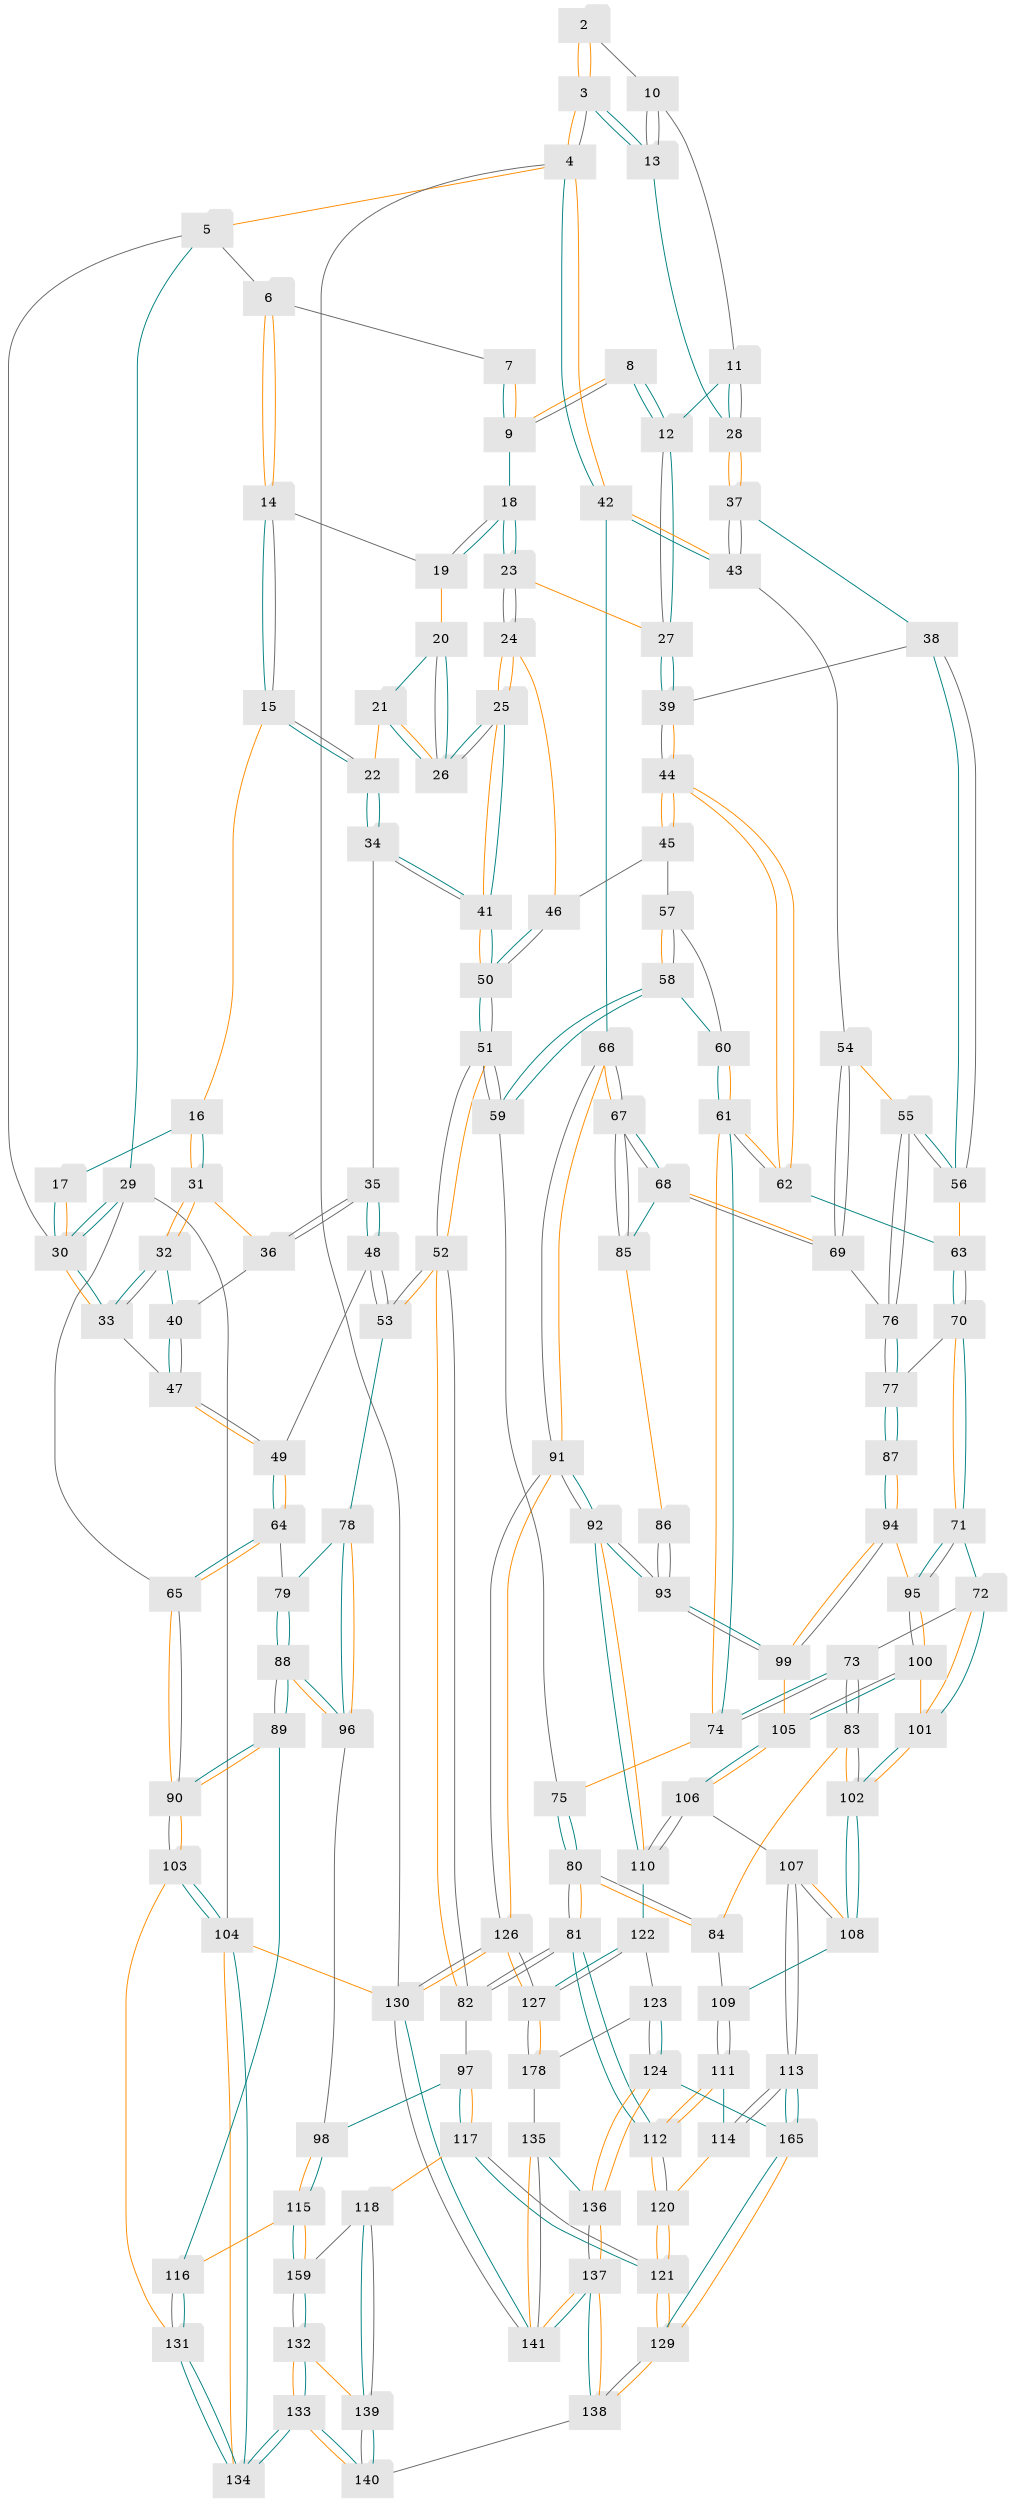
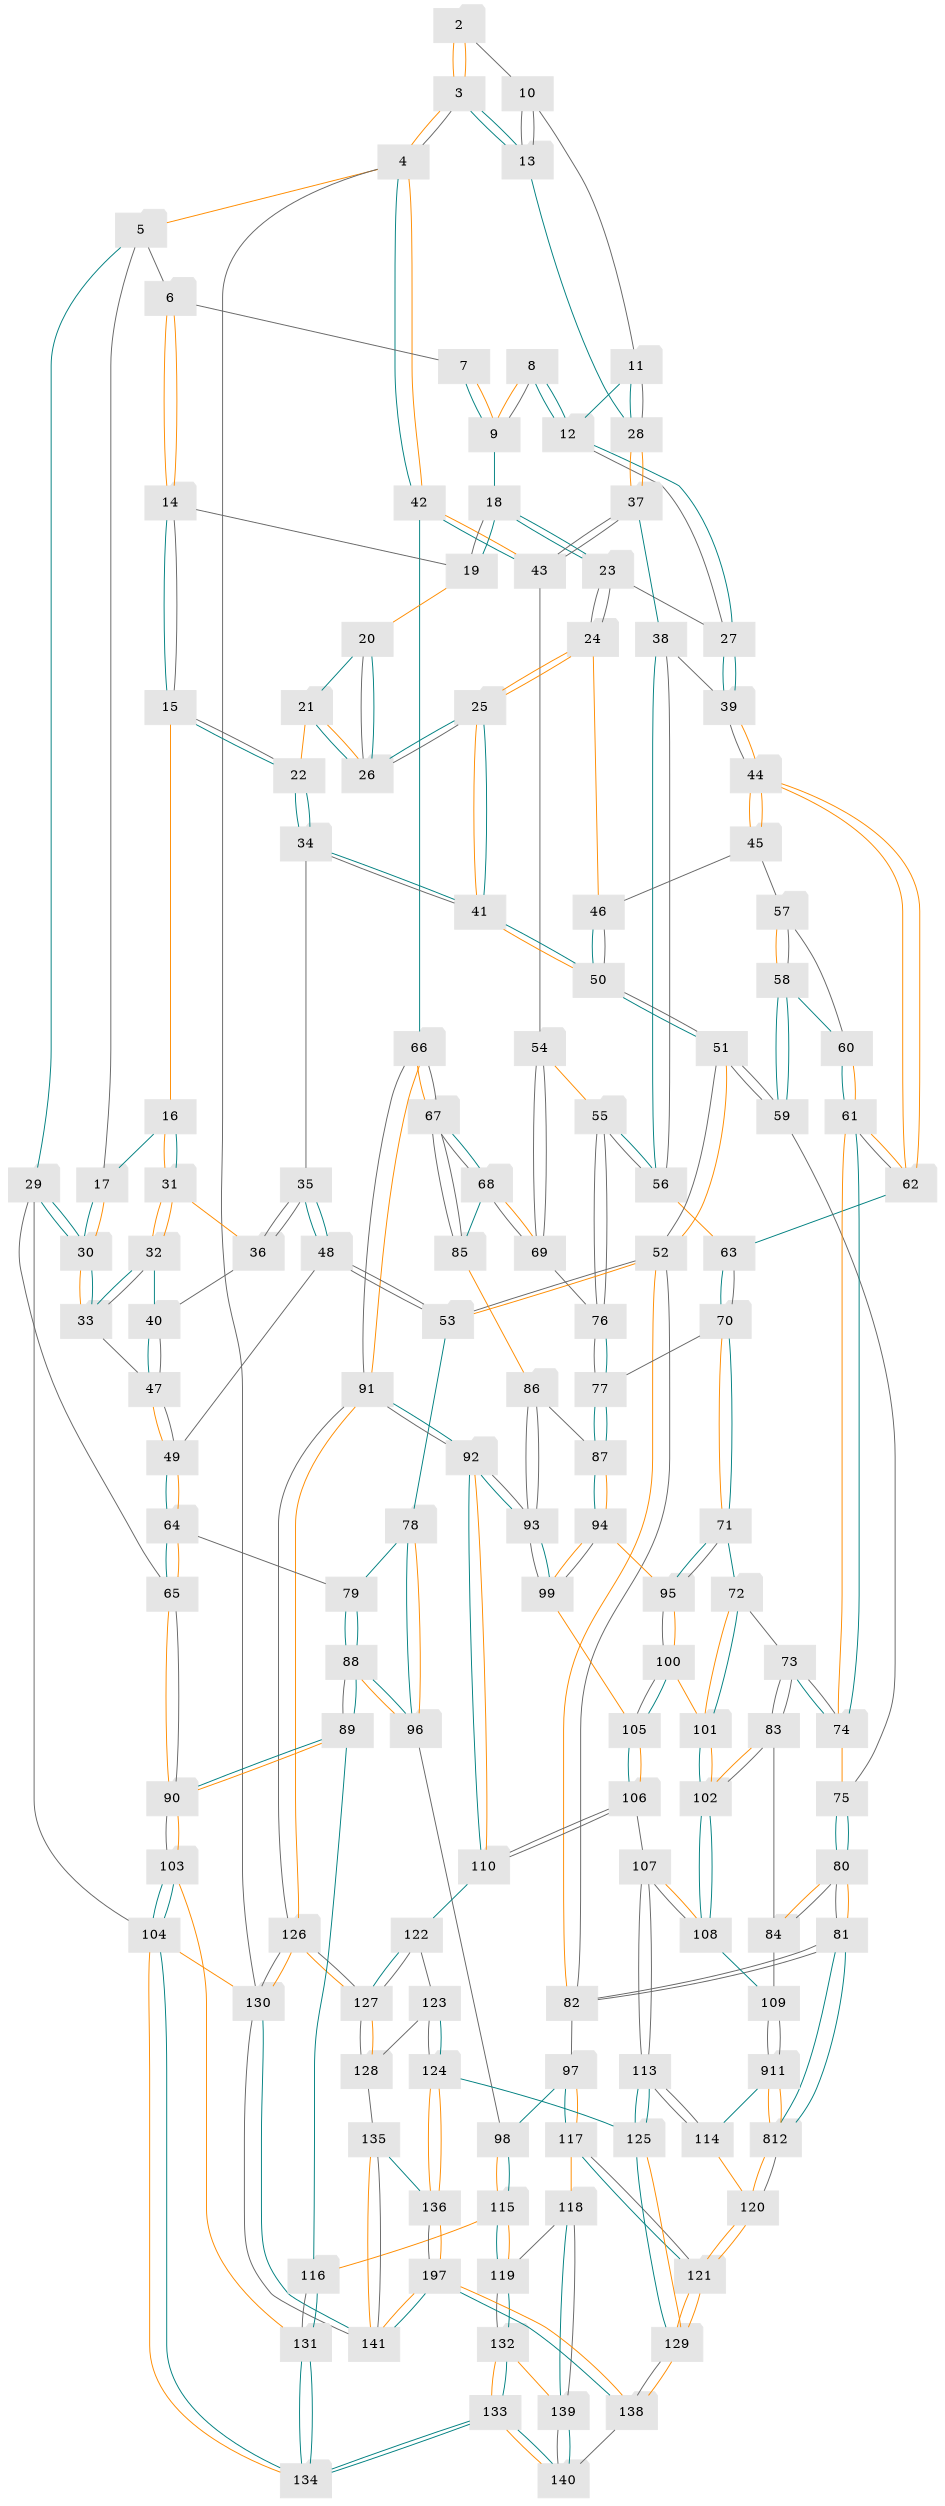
edge "23" -- "27": color darkorange -> gray40
edge "5" -- "30": now "5" -- "17"
edge "86" -- "87": added
edge "83" -- "84": color darkorange -> gray40
node "178": label "178" -> "128"
node "111": label "111" -> "911"
node "112": label "112" -> "812"
node "165": label "165" -> "125"
node "159": label "159" -> "119"
node "137": label "137" -> "197"
